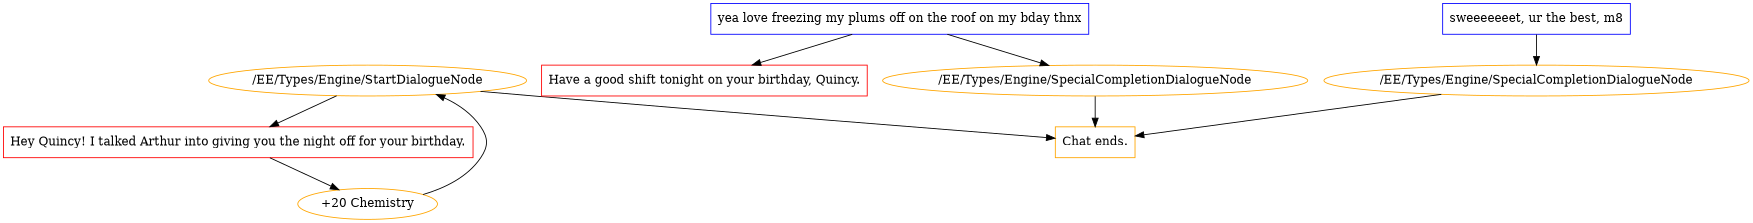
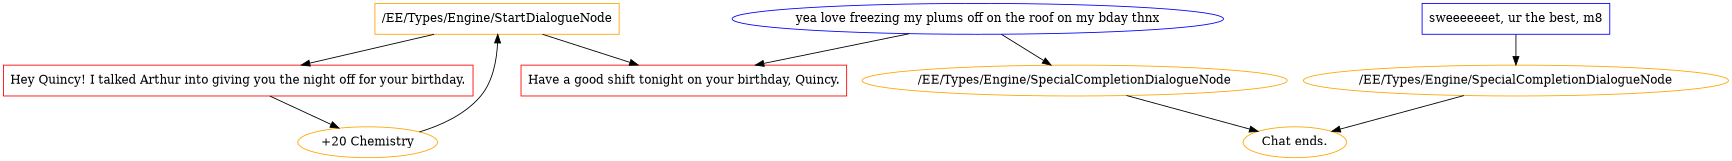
node "yea love freezing my plums off on the roof on my bday thnx": shape box -> ellipse
node "/EE/Types/Engine/StartDialogueNode": shape ellipse -> box
edge "/EE/Types/Engine/StartDialogueNode" -> "Chat ends.": now "/EE/Types/Engine/StartDialogueNode" -> "Have a good shift tonight on your birthday, Quincy."
node "Chat ends.": shape box -> ellipse
